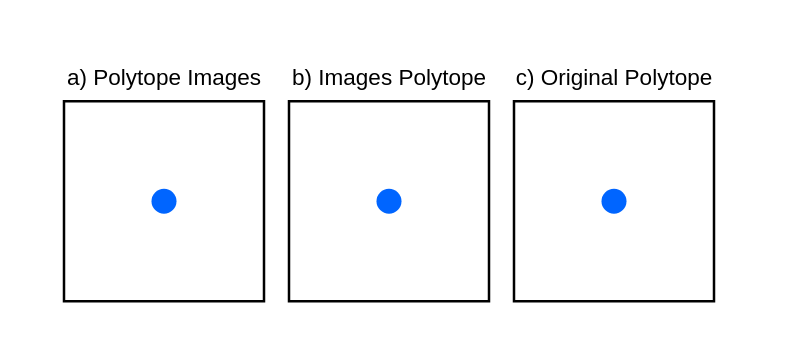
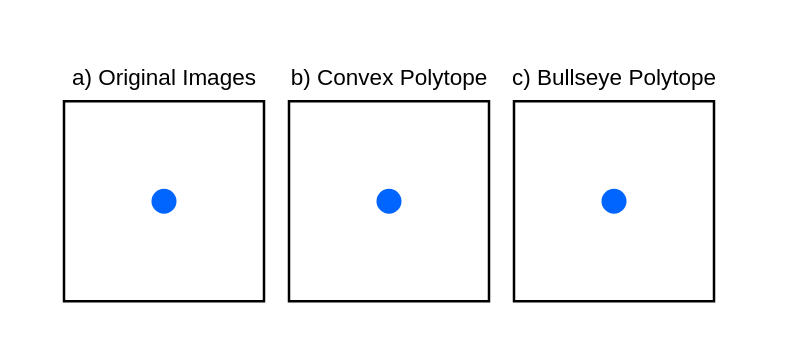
node "a) Polytope Images": label "a) Polytope Images" -> "a) Original Images"
node "b) Images Polytope": label "b) Images Polytope" -> "b) Convex Polytope"
node "c) Original Polytope": label "c) Original Polytope" -> "c) Bullseye Polytope"
